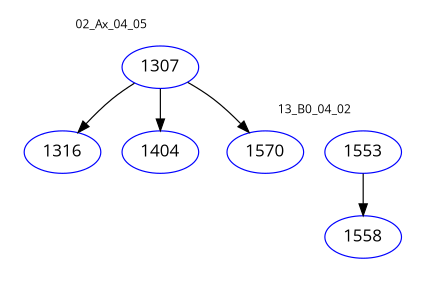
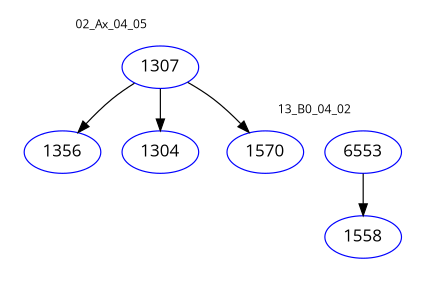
node "1316": label "1316" -> "1356"
node "1404": label "1404" -> "1304"
node "1553": label "1553" -> "6553"
